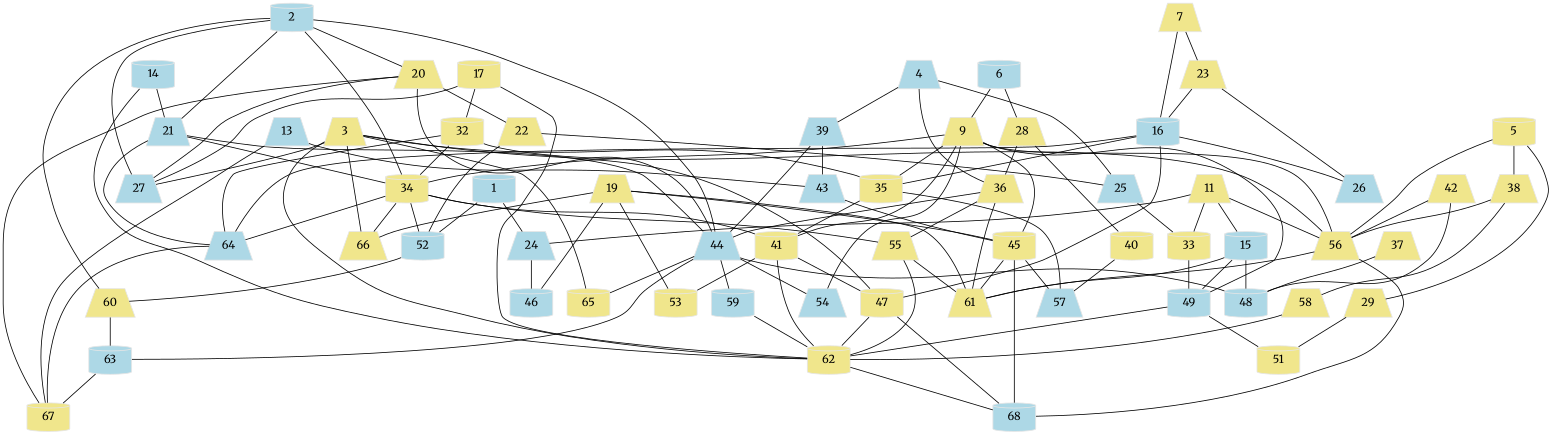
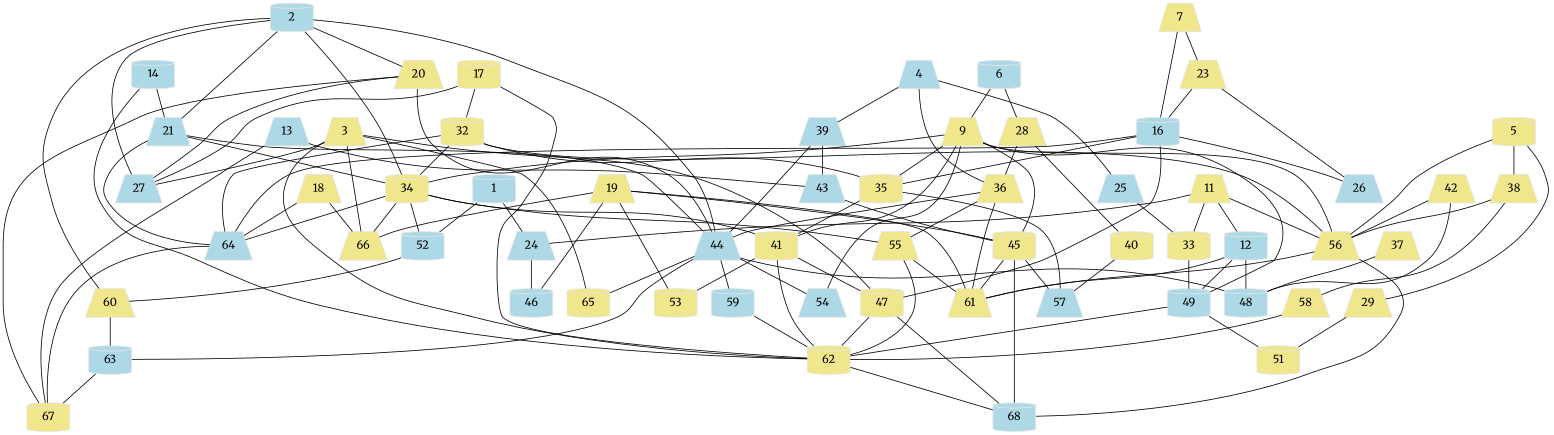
node "22": removed
edge "3" -- "35": now "32" -- "35"
node "18": added
node "15": label "15" -> "12"
